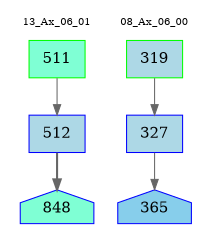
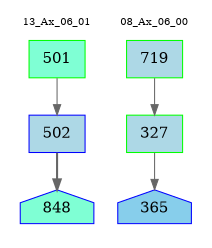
node "511": label "511" -> "501"
node "319": label "319" -> "719"
node "512": label "512" -> "502"
node "327": color blue -> green
